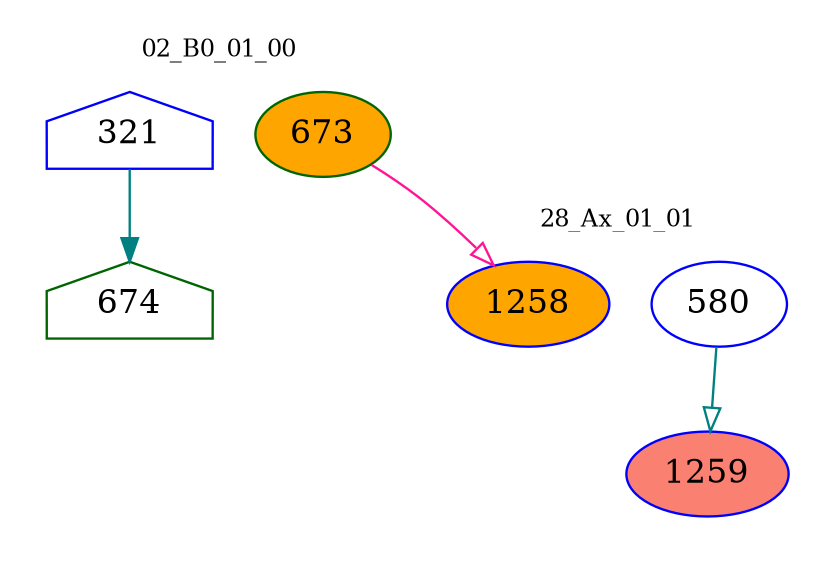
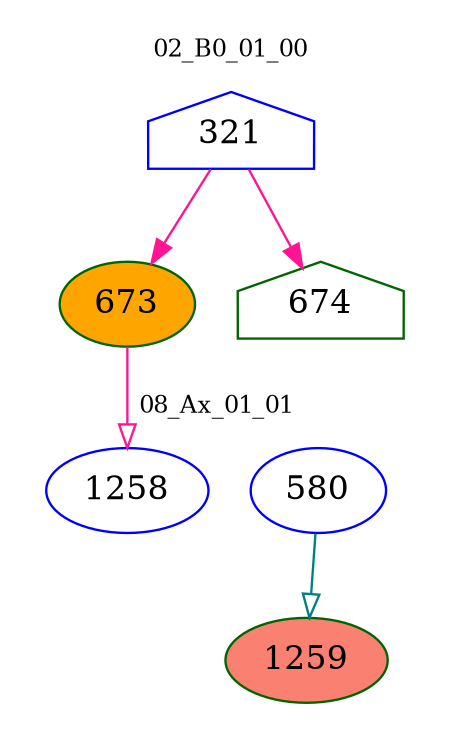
edge "321" -> "674": color teal -> deeppink
edge "321" -> "673": added
cluster "28_Ax_01_01": label "28_Ax_01_01" -> "08_Ax_01_01"
node "1258": fillcolor orange -> white
node "1259": color blue -> darkgreen
